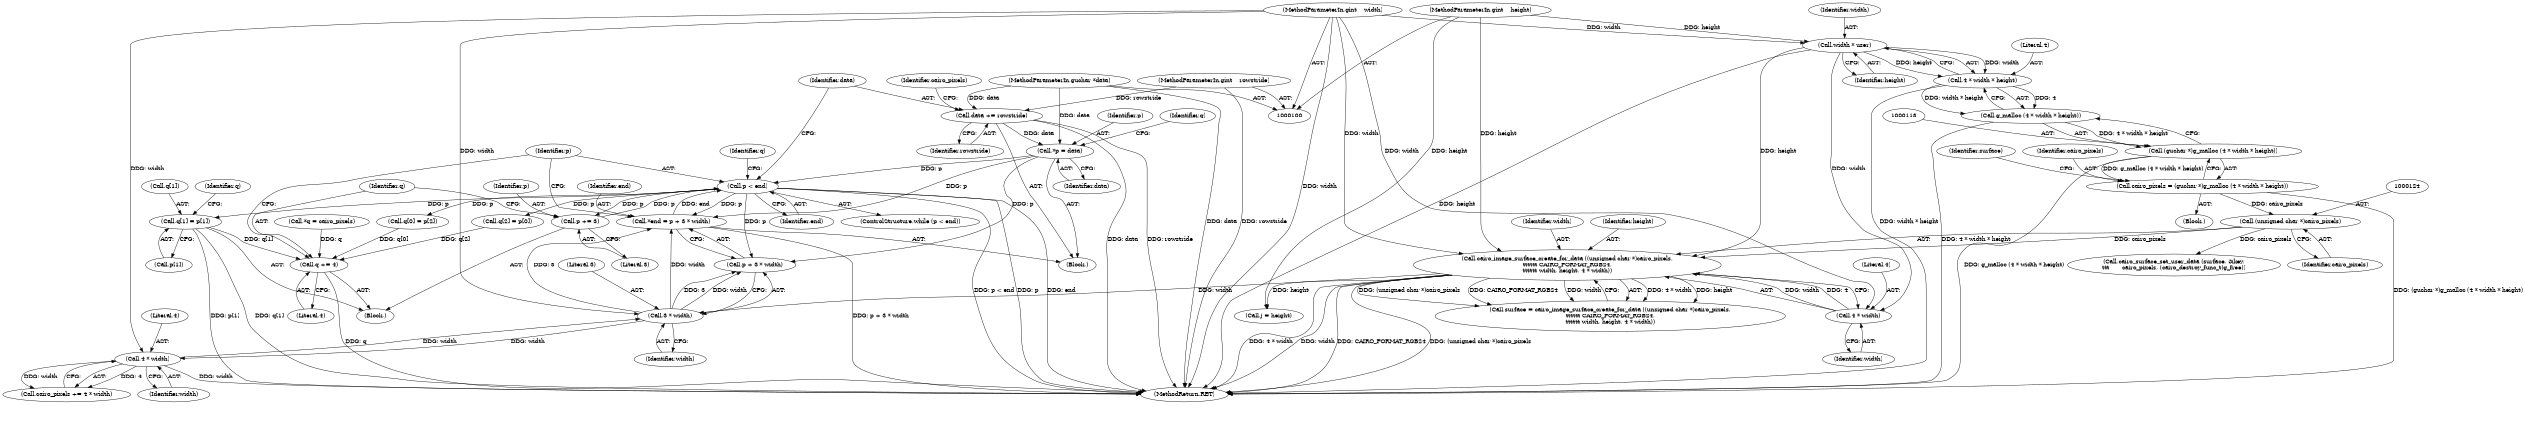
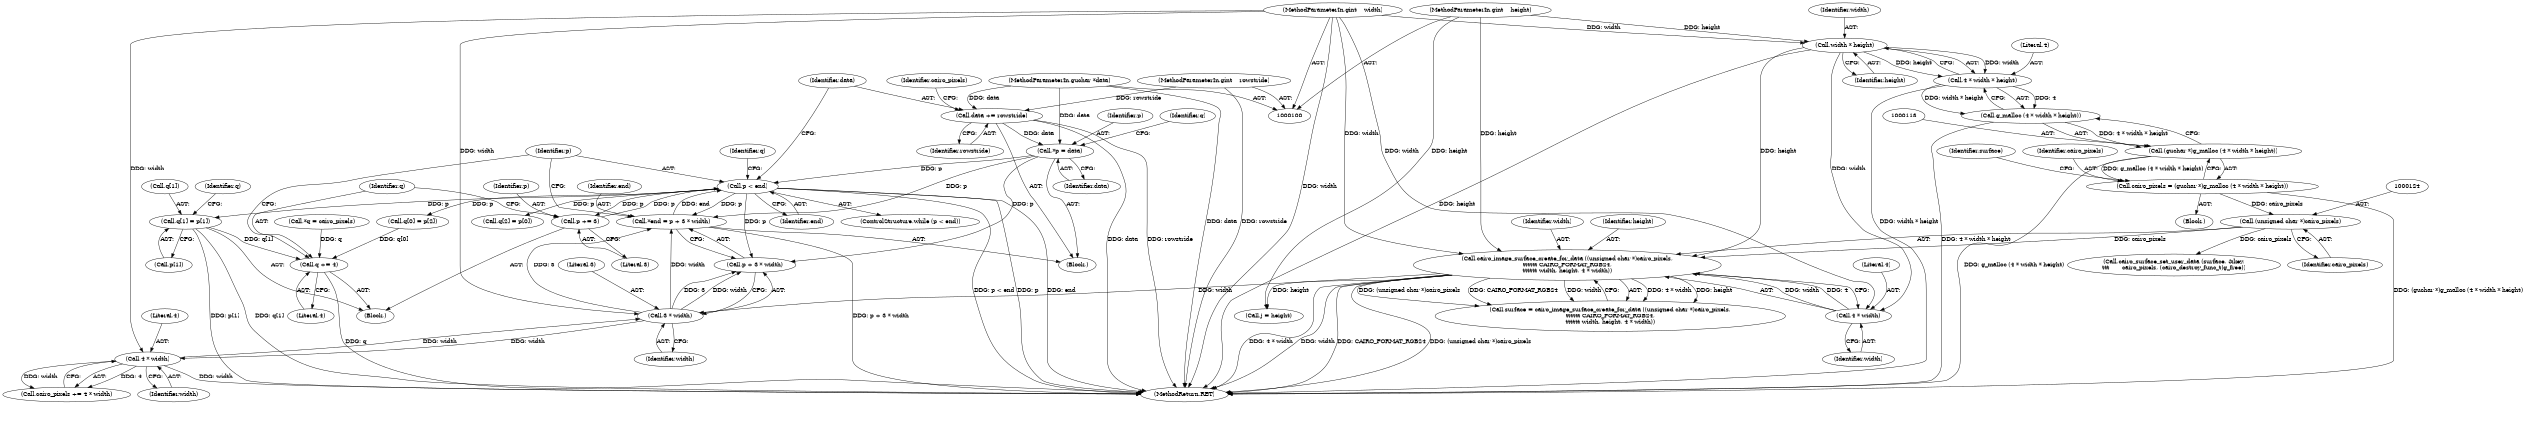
node "(Call,width * user)": label "(Call,width * user)" -> "(Call,width * height)"
edge "(Call,q[2] = p[0])" -> "(Call,q += 4)": removed, label "DDG: q[2]"
